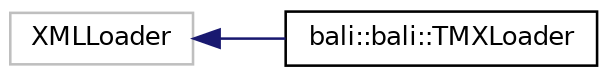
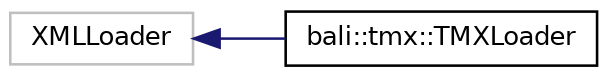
node "bali::bali::TMXLoader": label "bali::bali::TMXLoader" -> "bali::tmx::TMXLoader"
